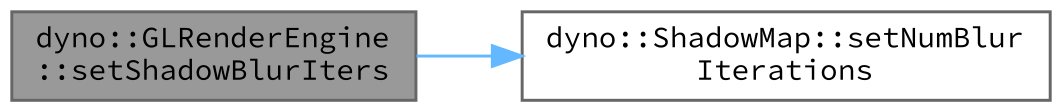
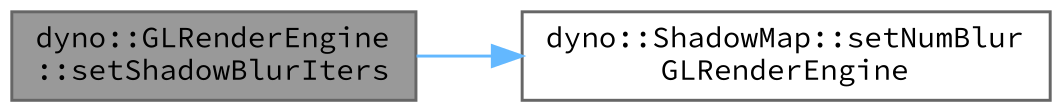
node "dyno::ShadowMap::setNumBlur Iterations": label "dyno::ShadowMap::setNumBlur Iterations" -> "dyno::ShadowMap::setNumBlur GLRenderEngine"
